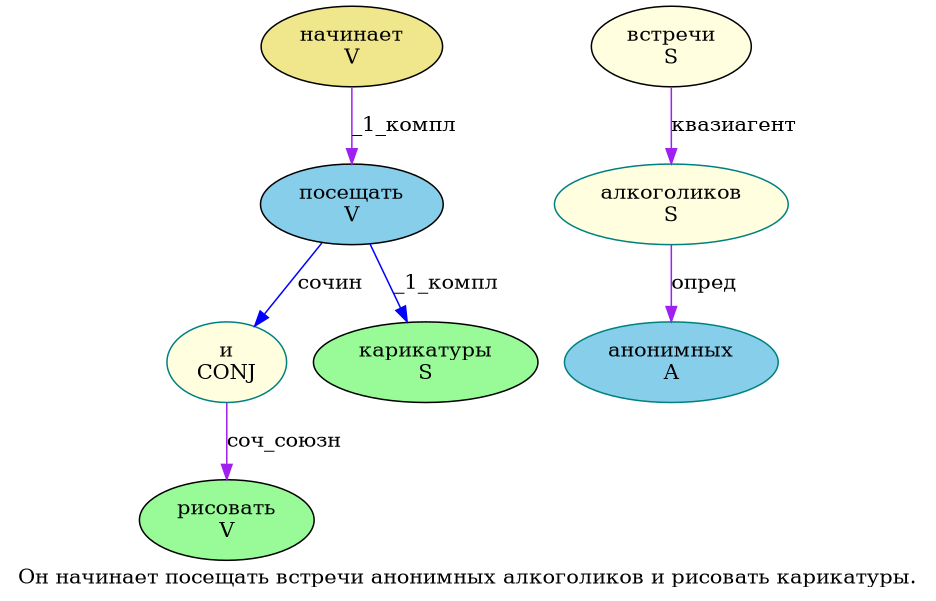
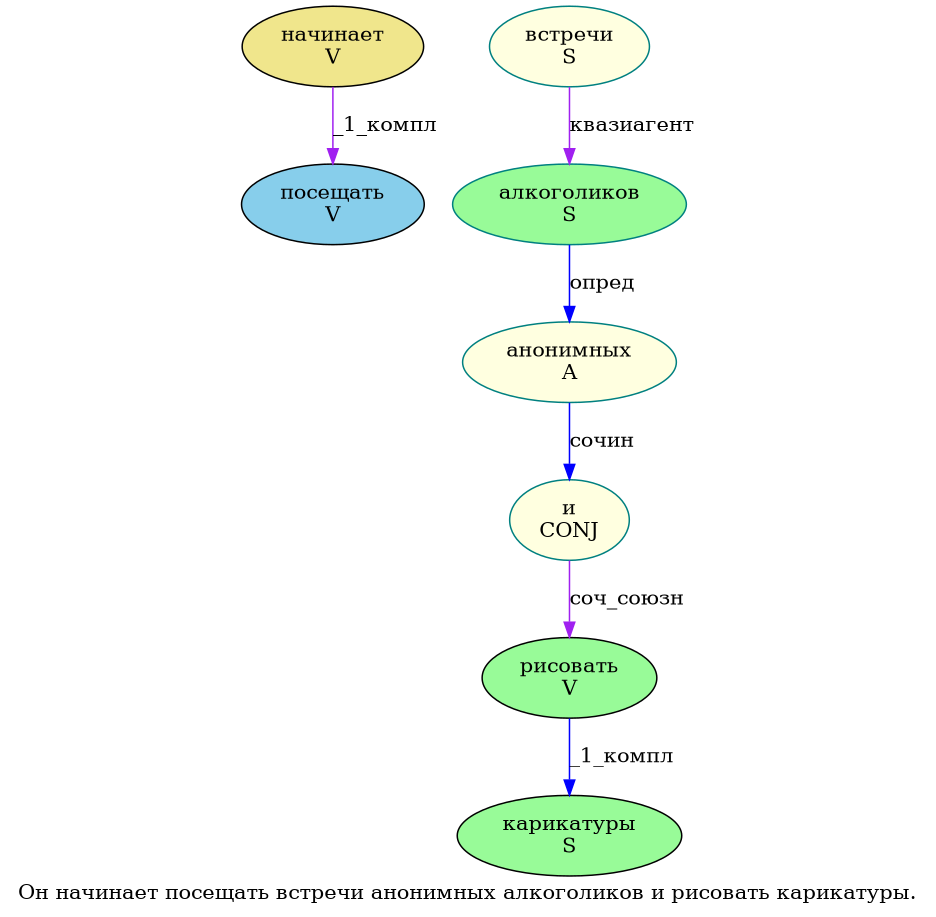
node "встречи S": color black -> teal
node "алкоголиков S": fillcolor lightyellow -> palegreen
edge "алкоголиков S" -> "анонимных A": color purple -> blue
edge "посещать V" -> "карикатуры S": now "рисовать V" -> "карикатуры S"
edge "посещать V" -> "и CONJ": now "анонимных A" -> "и CONJ"
node "анонимных A": fillcolor skyblue -> lightyellow
